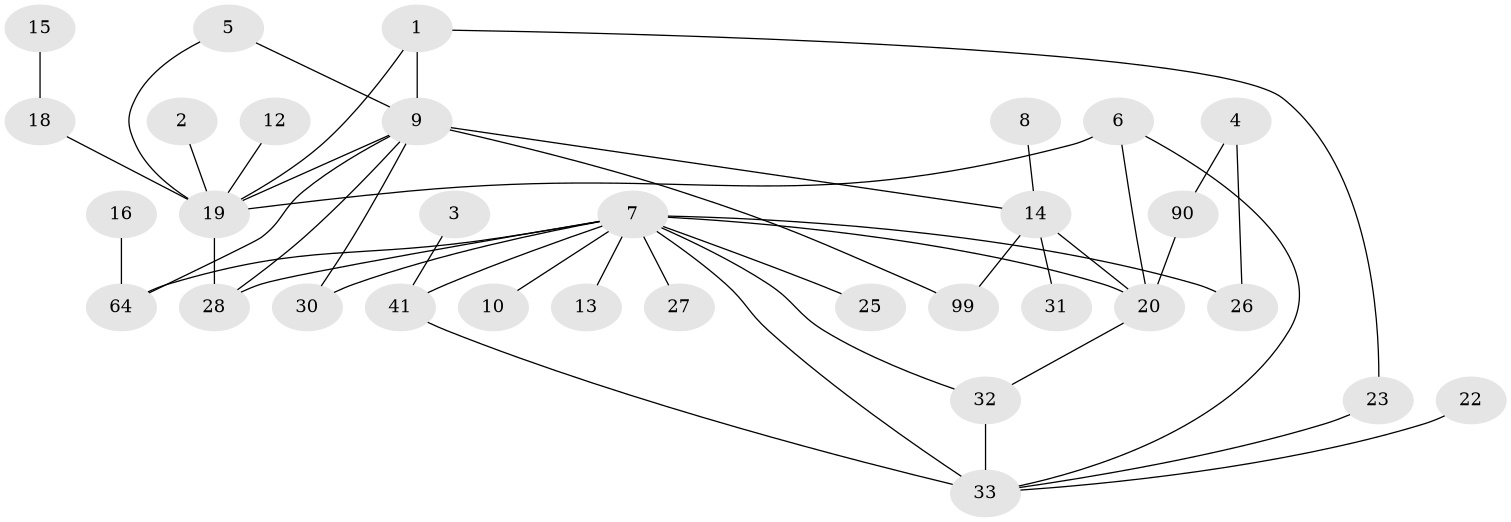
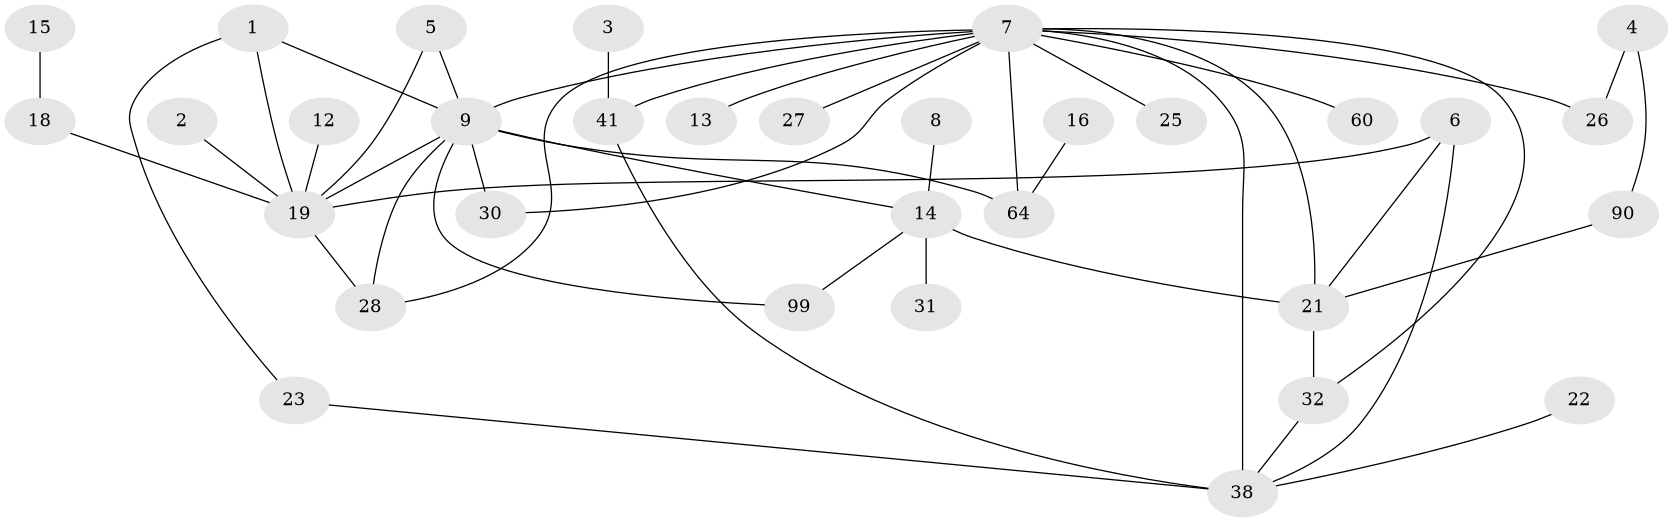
edge "7" -- "9": added
node "10": label "10" -> "60"
node "20": label "20" -> "21"
node "33": label "33" -> "38"
